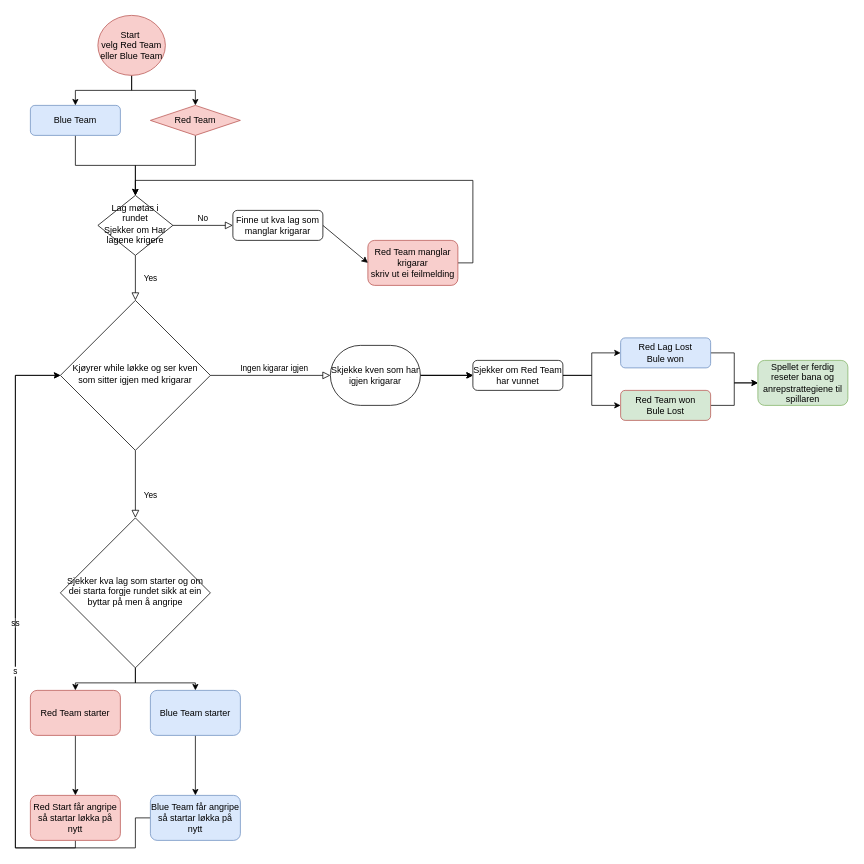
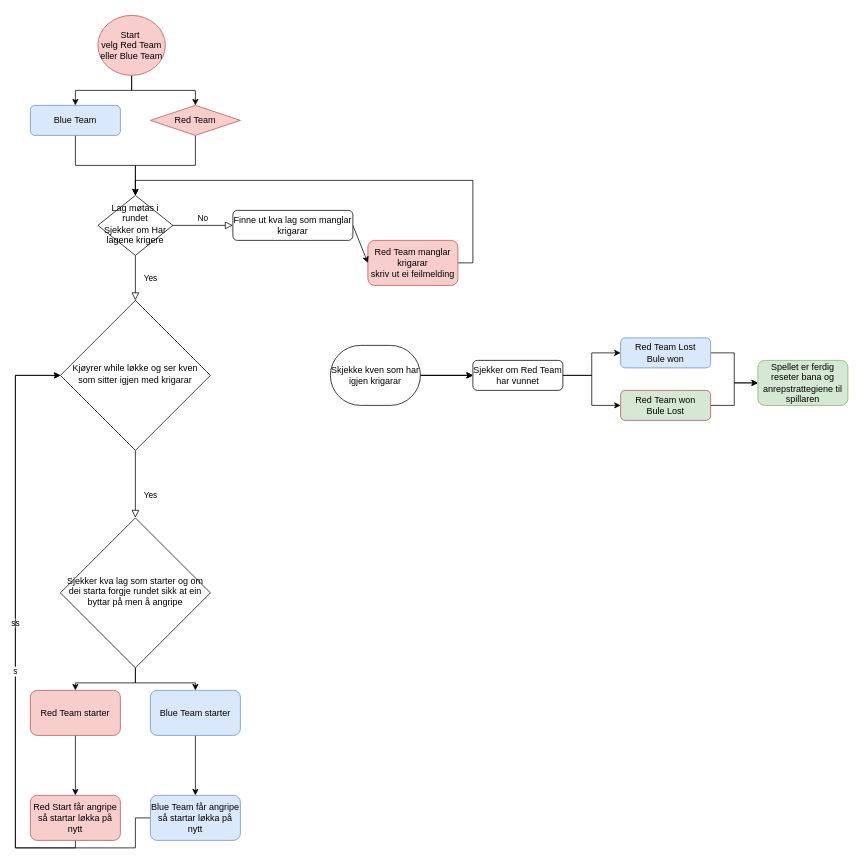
node "Finne ut kva lag som manglar krigarar": size 90x30 -> 120x30
node "Red Lag Lost Bule won": label "Red Lag Lost Bule won" -> "Red Team Lost Bule won"
edge "Kjøyrer while løkke og ser kven som sitter igjen med krigarar" -> "Skjekke kven som har igjen krigarar": removed, label "Ingen kigarar igjen"
